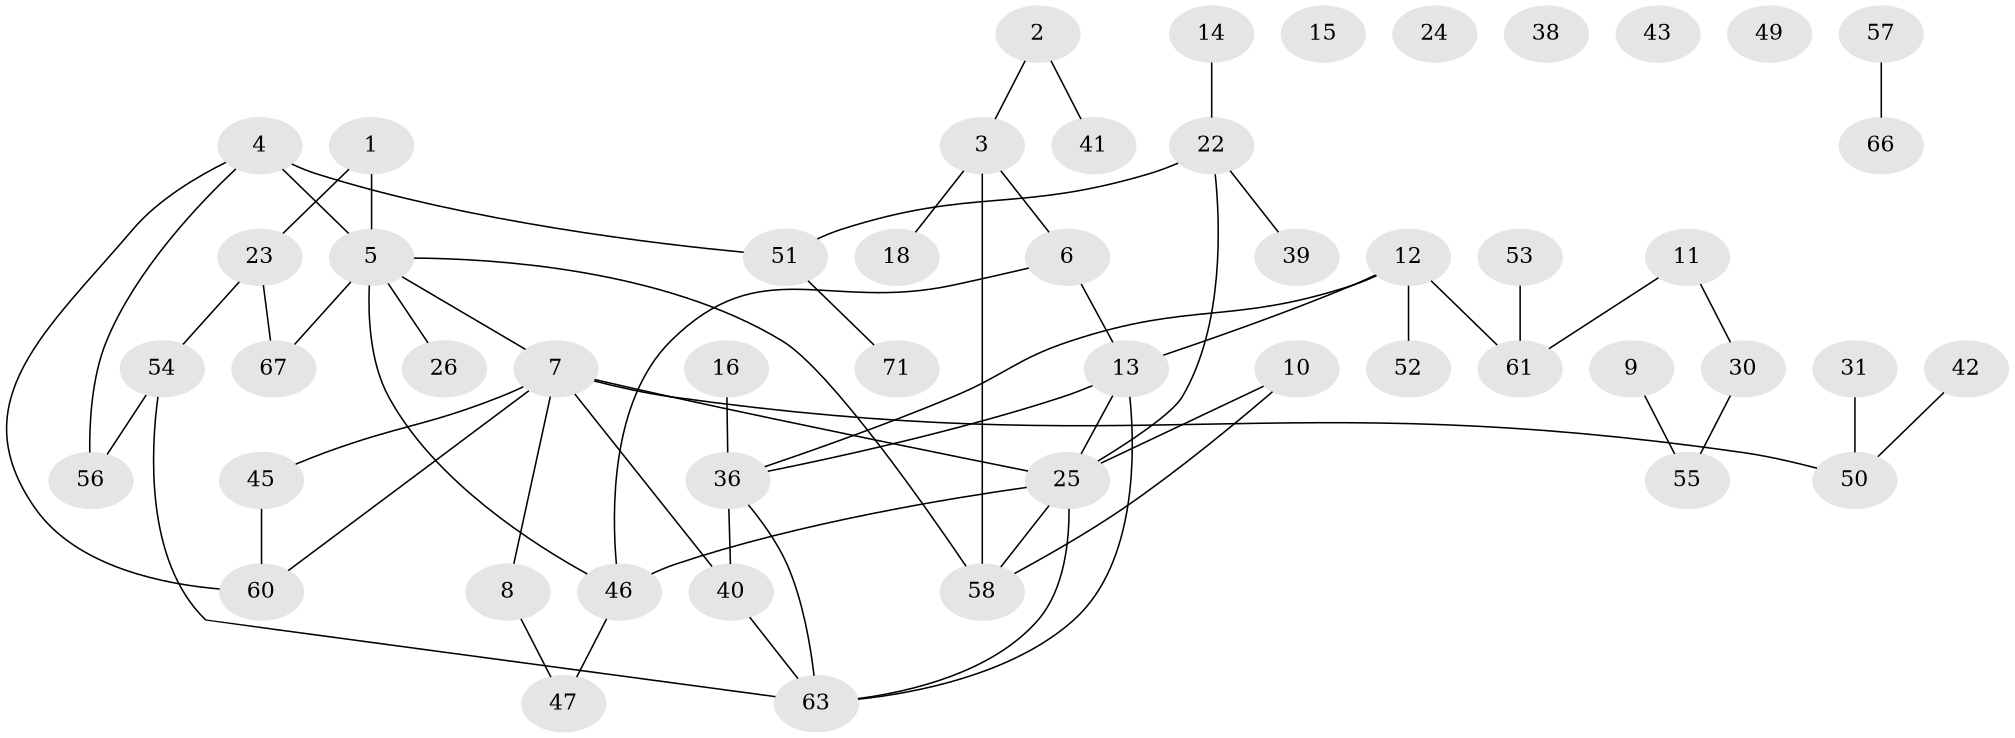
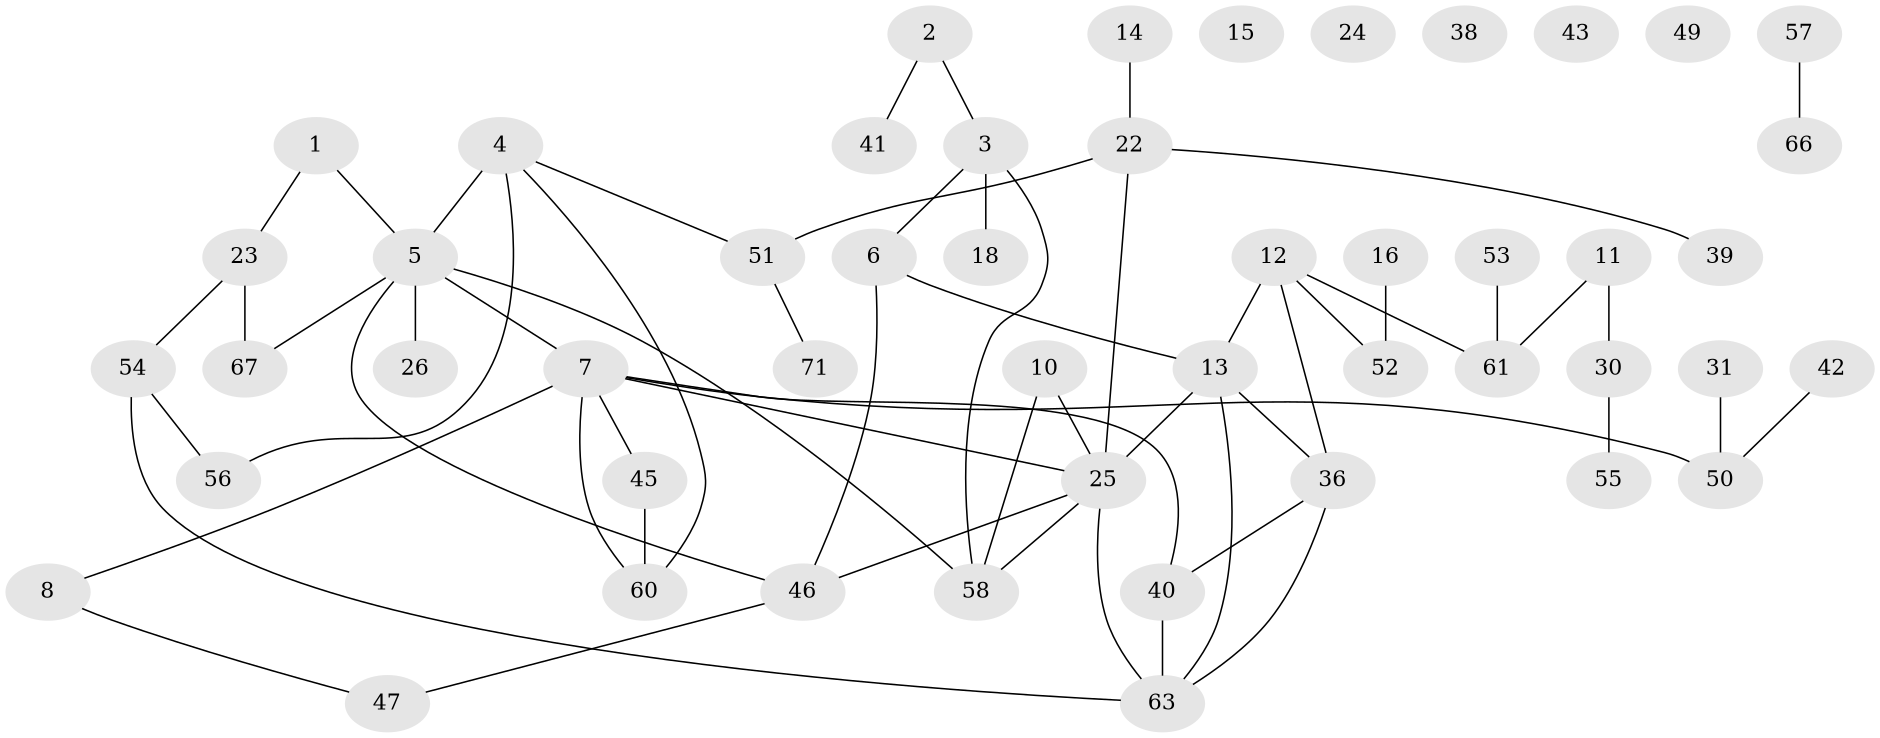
node "9": removed
edge "16" -- "36": now "16" -- "52"
